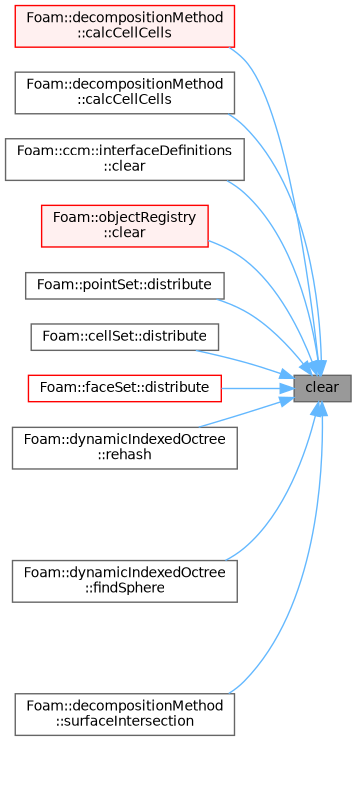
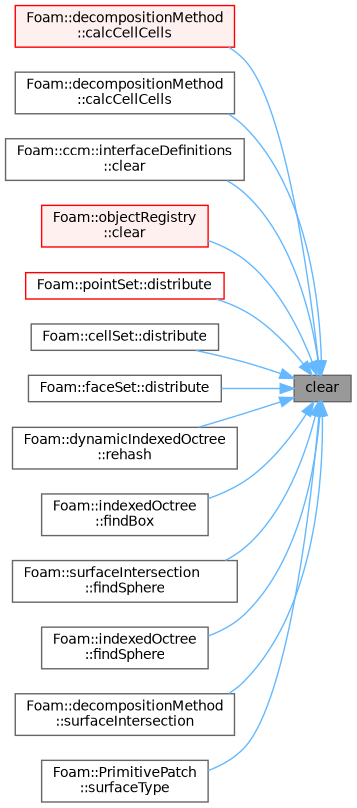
node "Foam::pointSet::distribute": color grey40 -> red
node "Foam::faceSet::distribute": color red -> grey40
node "Foam::indexedOctree ::findBox": added
node "Foam::dynamicIndexedOctree ::findSphere": label "Foam::dynamicIndexedOctree ::findSphere" -> "Foam::surfaceIntersection ::findSphere"
node "Foam::indexedOctree ::findSphere": added
node "Foam::PrimitivePatch ::surfaceType": added
